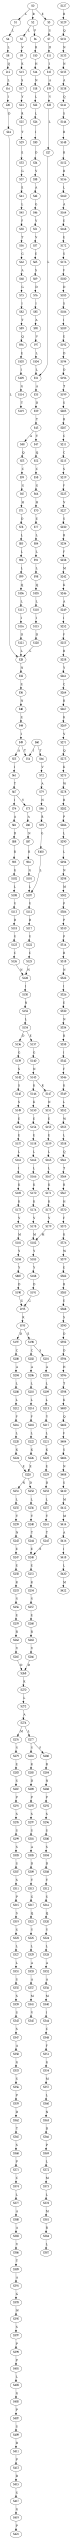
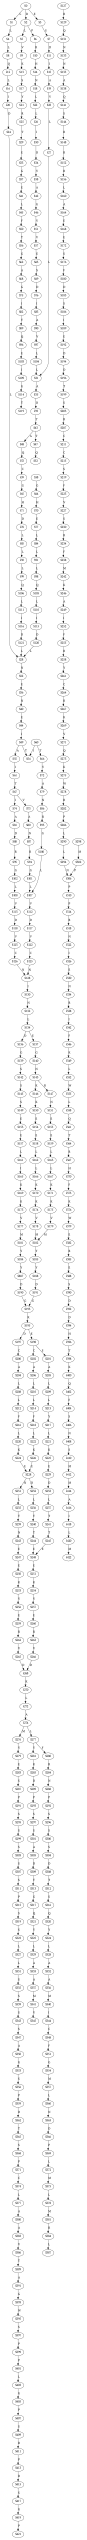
edge "S52" -> "S58": removed, label "C"
edge "S294" -> "S298": now "S294" -> "S306"
